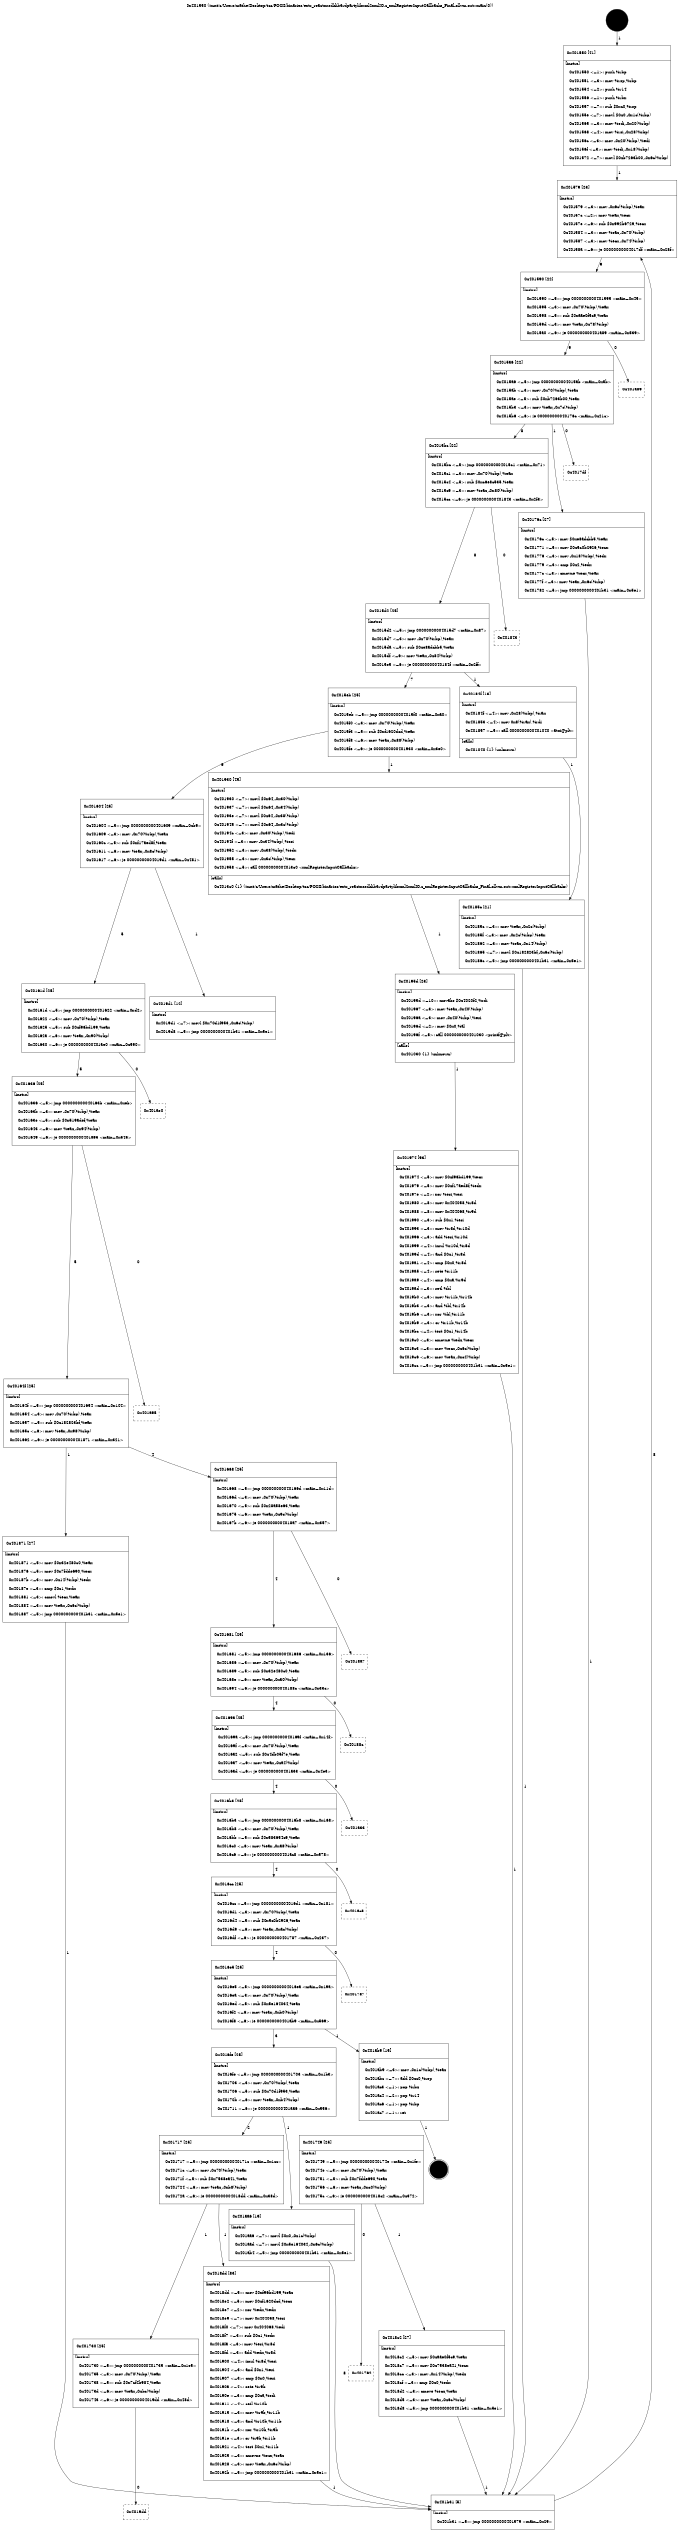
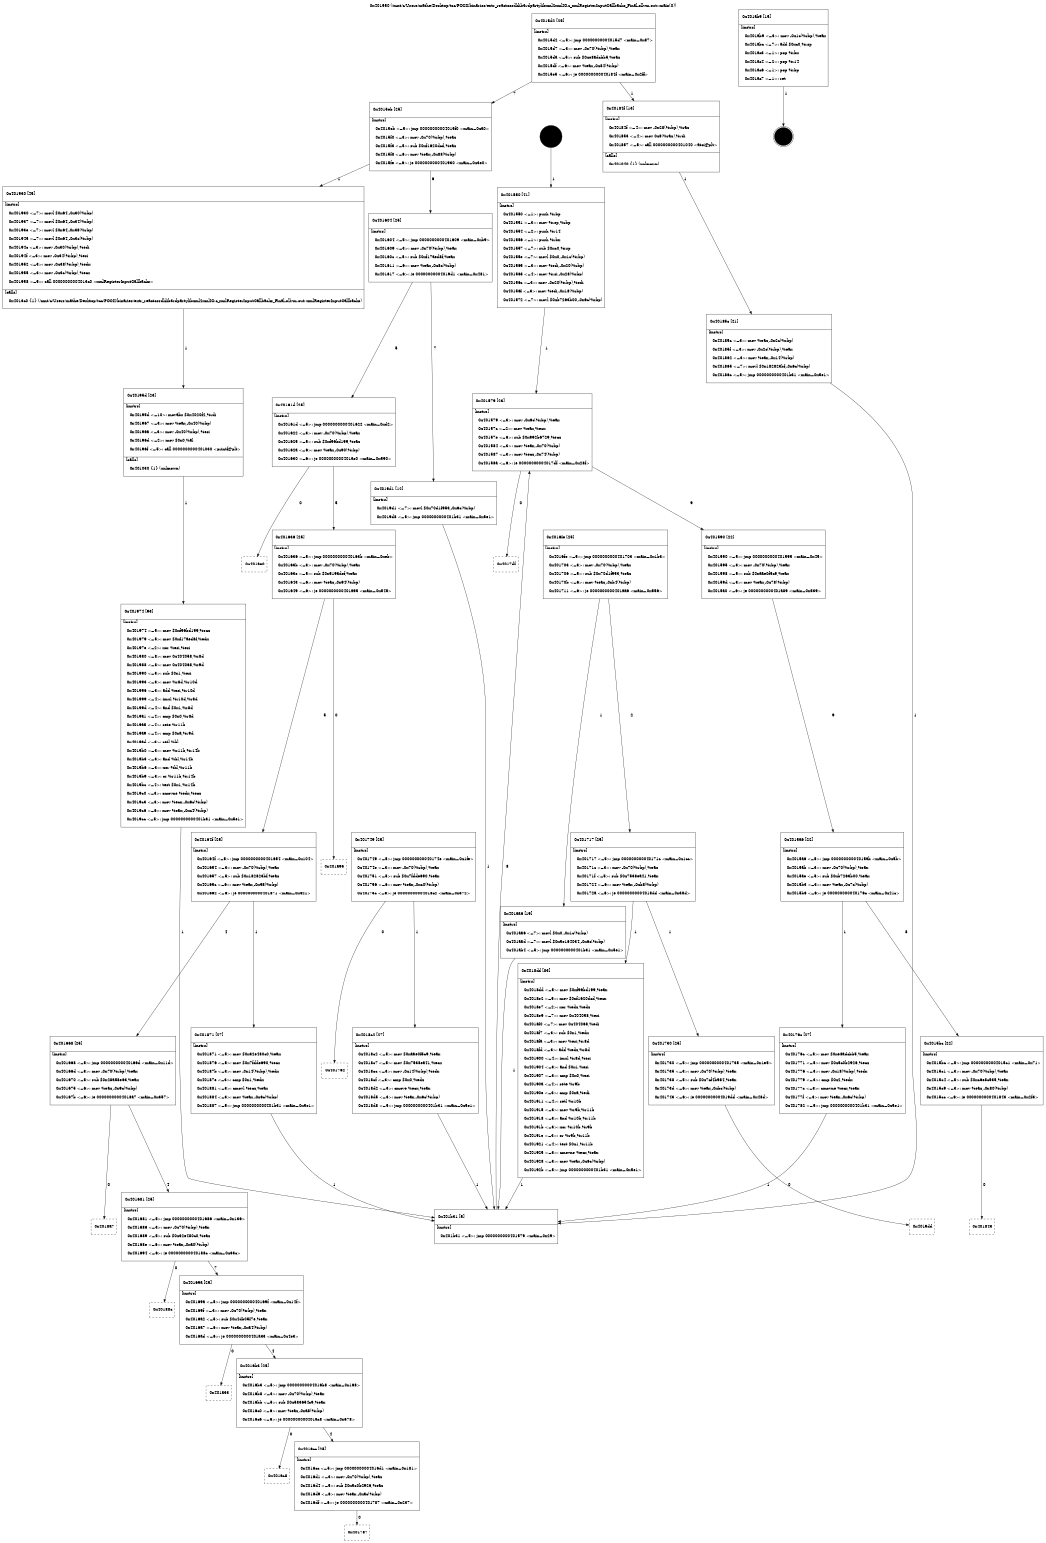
node "0x401a89": removed
edge "0x4015a6 [22]" -> "0x4017df": now "0x401579 [23]" -> "0x4017df"
edge "0x4015bc [22]" -> "0x4015d2 [25]": removed, label "8"
edge "0x4019d1 [12]" -> "0x401b31 [5]": added, label "1"
edge "0x401604 [25]" -> "0x4019d1 [12]": label " 1" -> " 7"
edge "0x401681 [25]" -> "0x40169a [25]": label " 4" -> " 7"
node "0x4016e5 [25]": removed
edge "0x401aa6 [19]" -> "0x401b31 [5]": label " 8" -> " 1"
